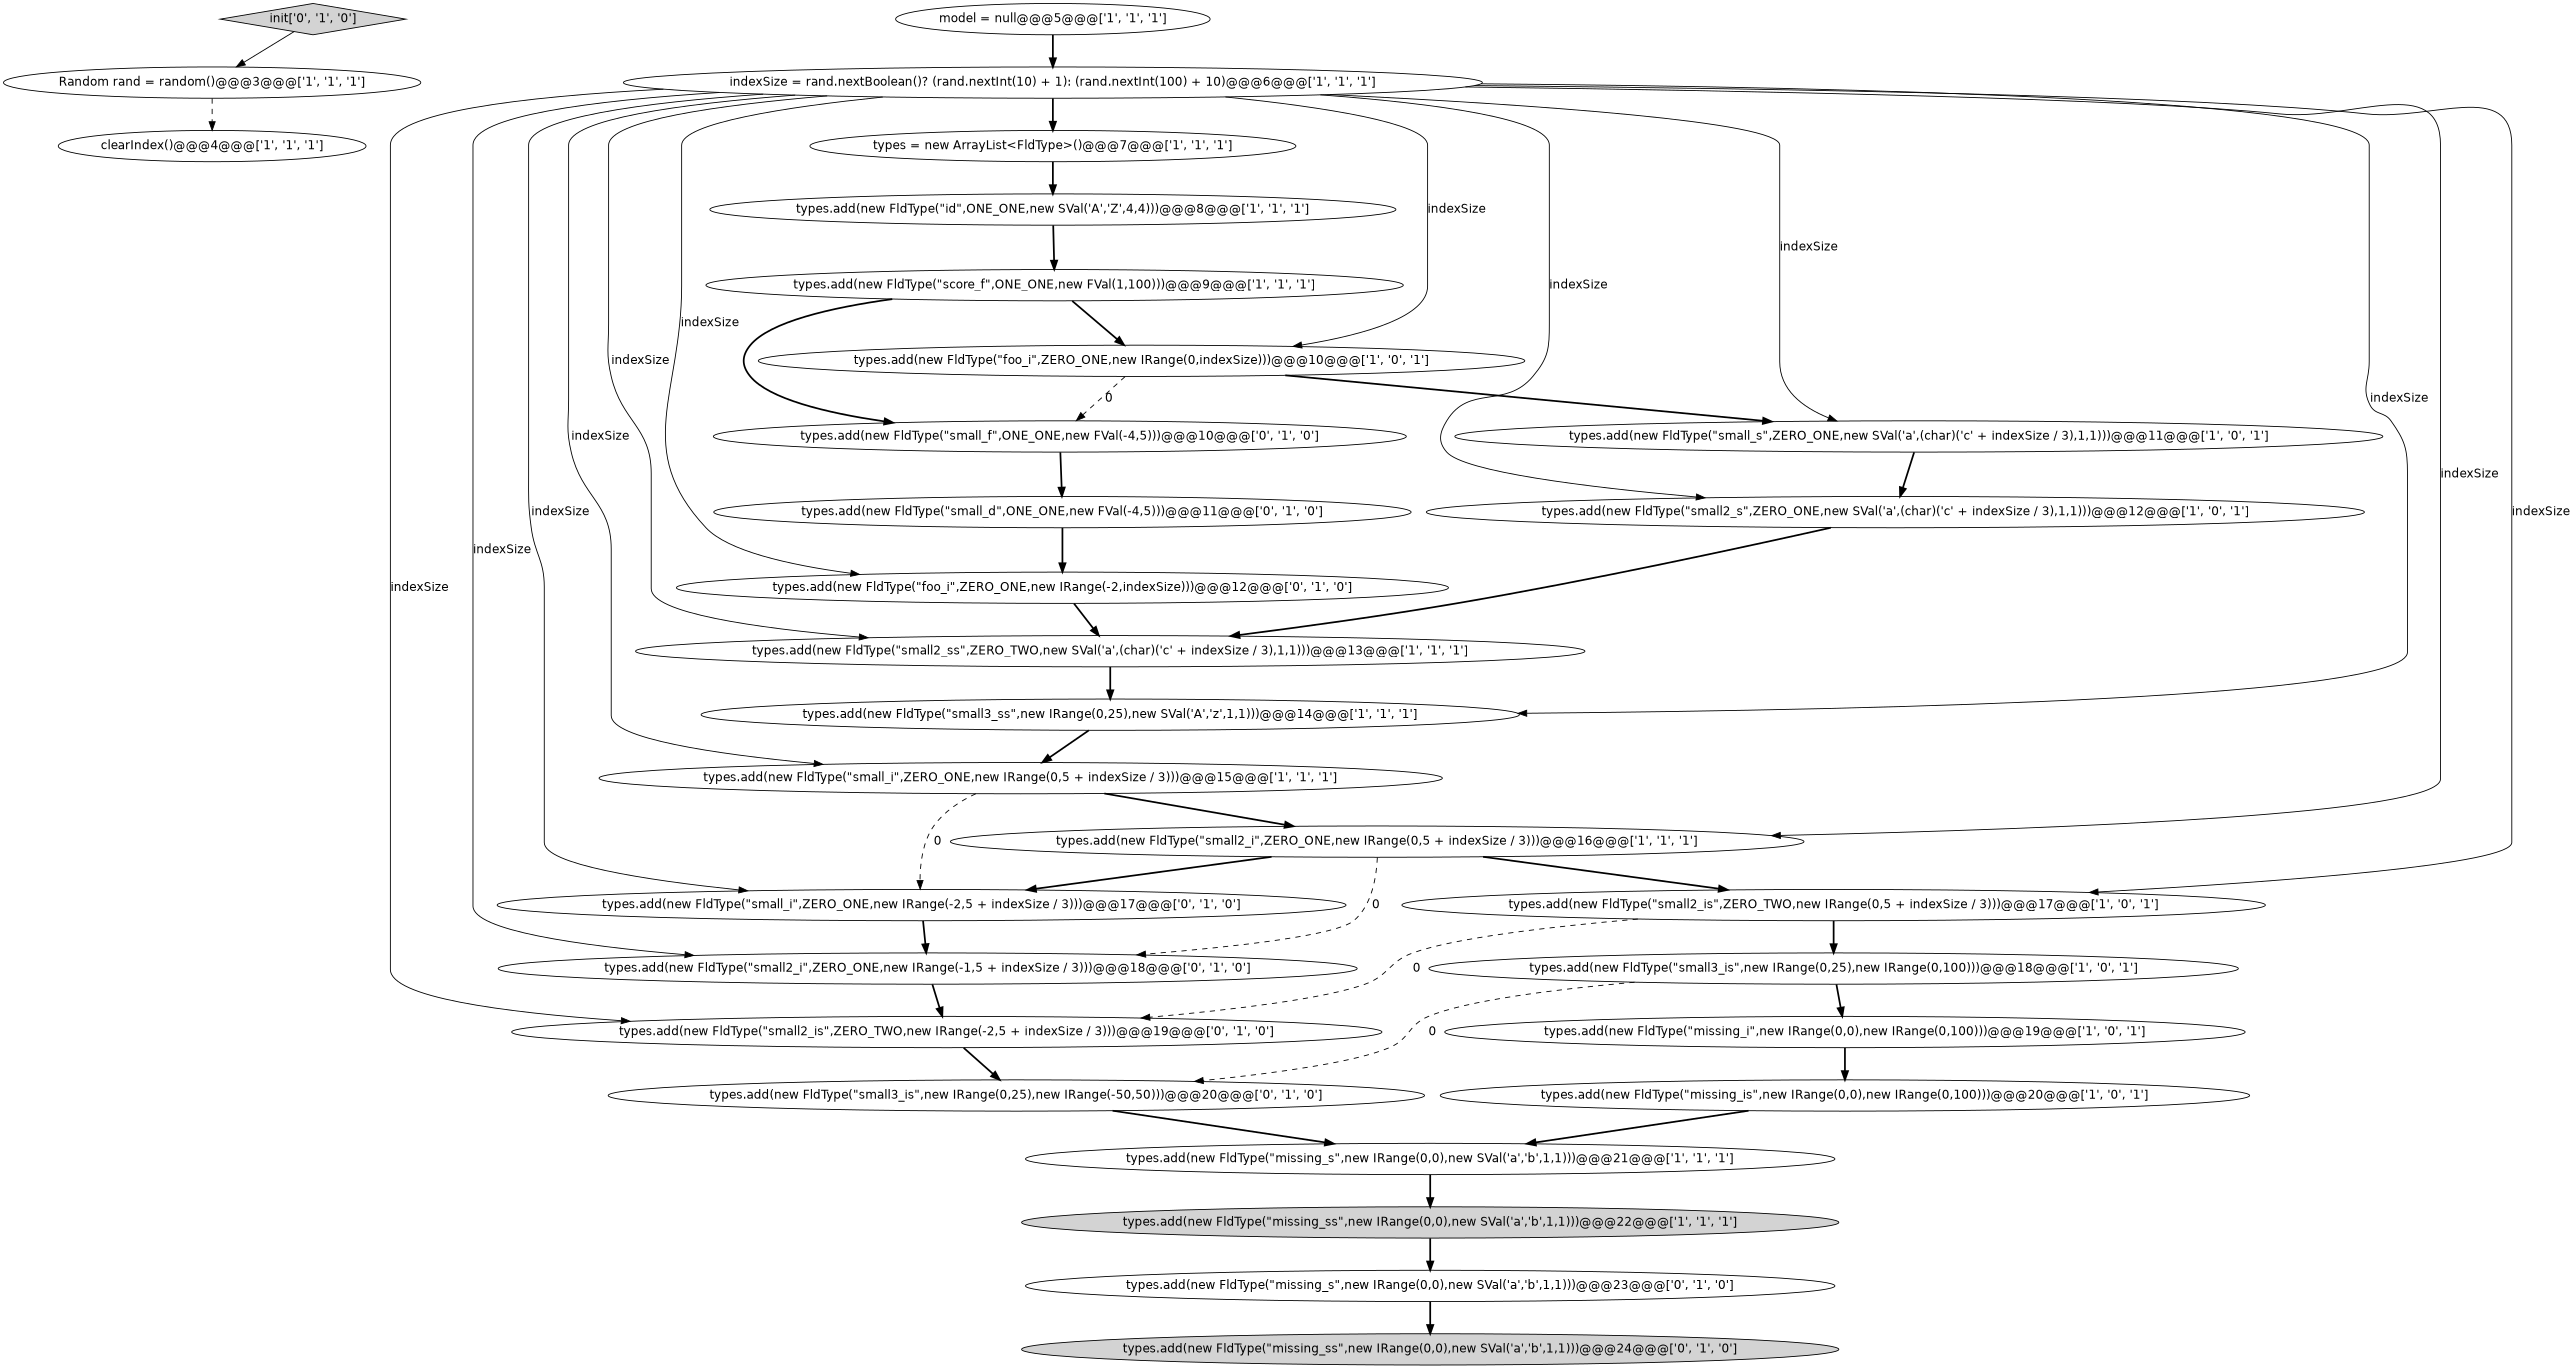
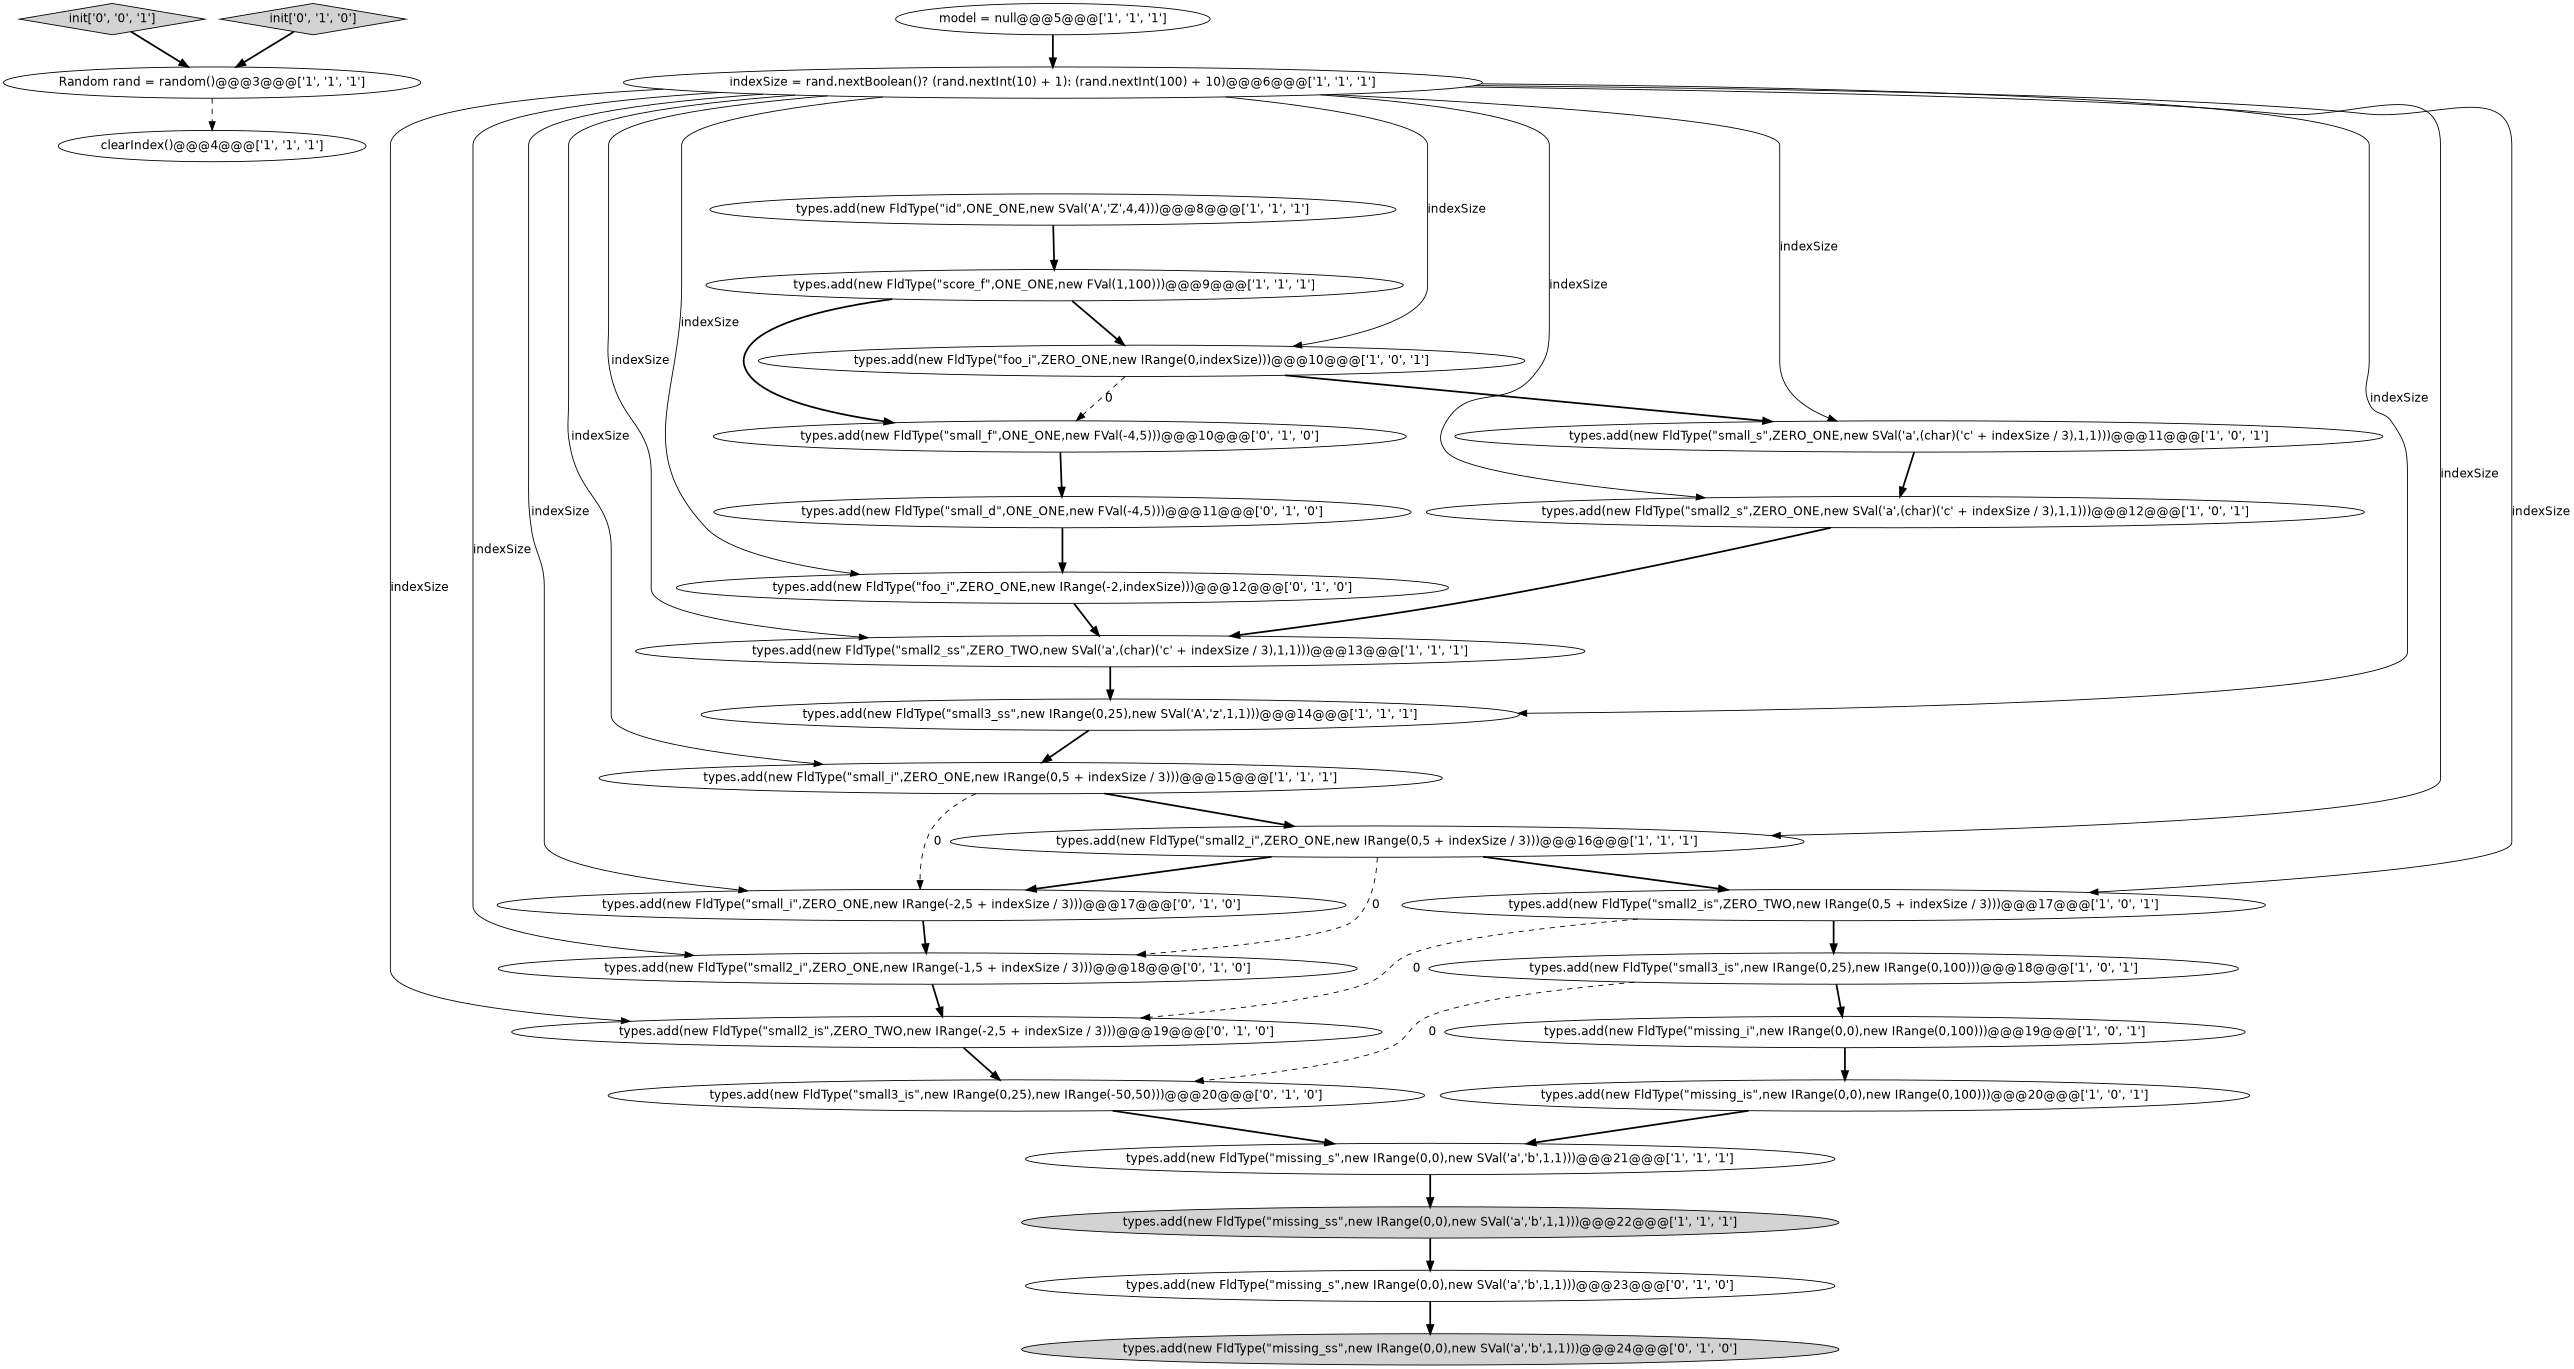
node "init['0', '0', '1']": added
edge "init['0', '1', '0']" -> "Random rand = random()@@@3@@@['1', '1', '1']": style solid -> bold
node "types = new ArrayList<FldType>()@@@7@@@['1', '1', '1']": removed
